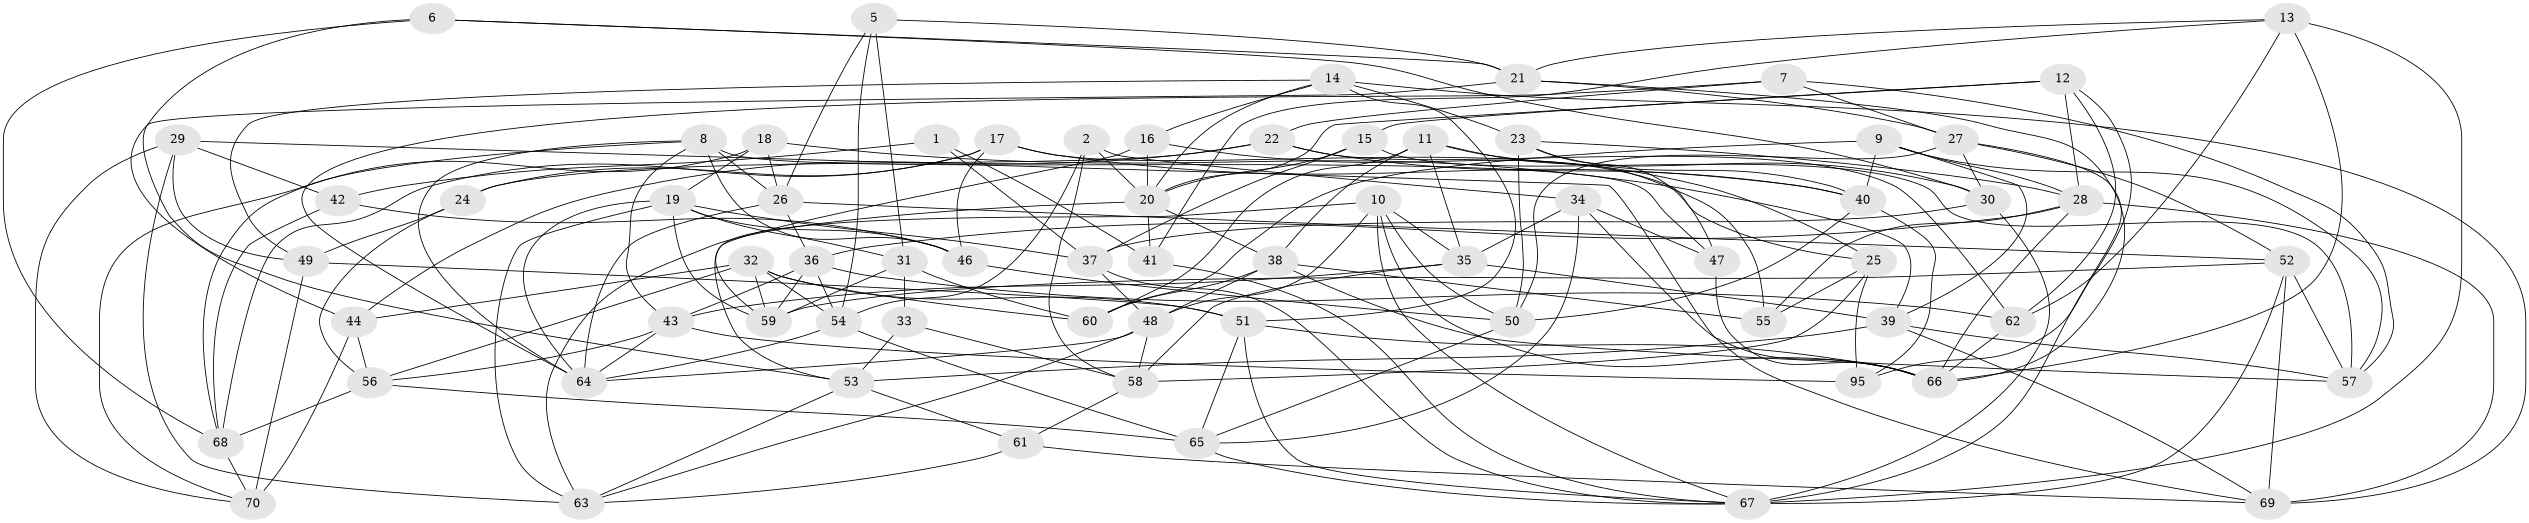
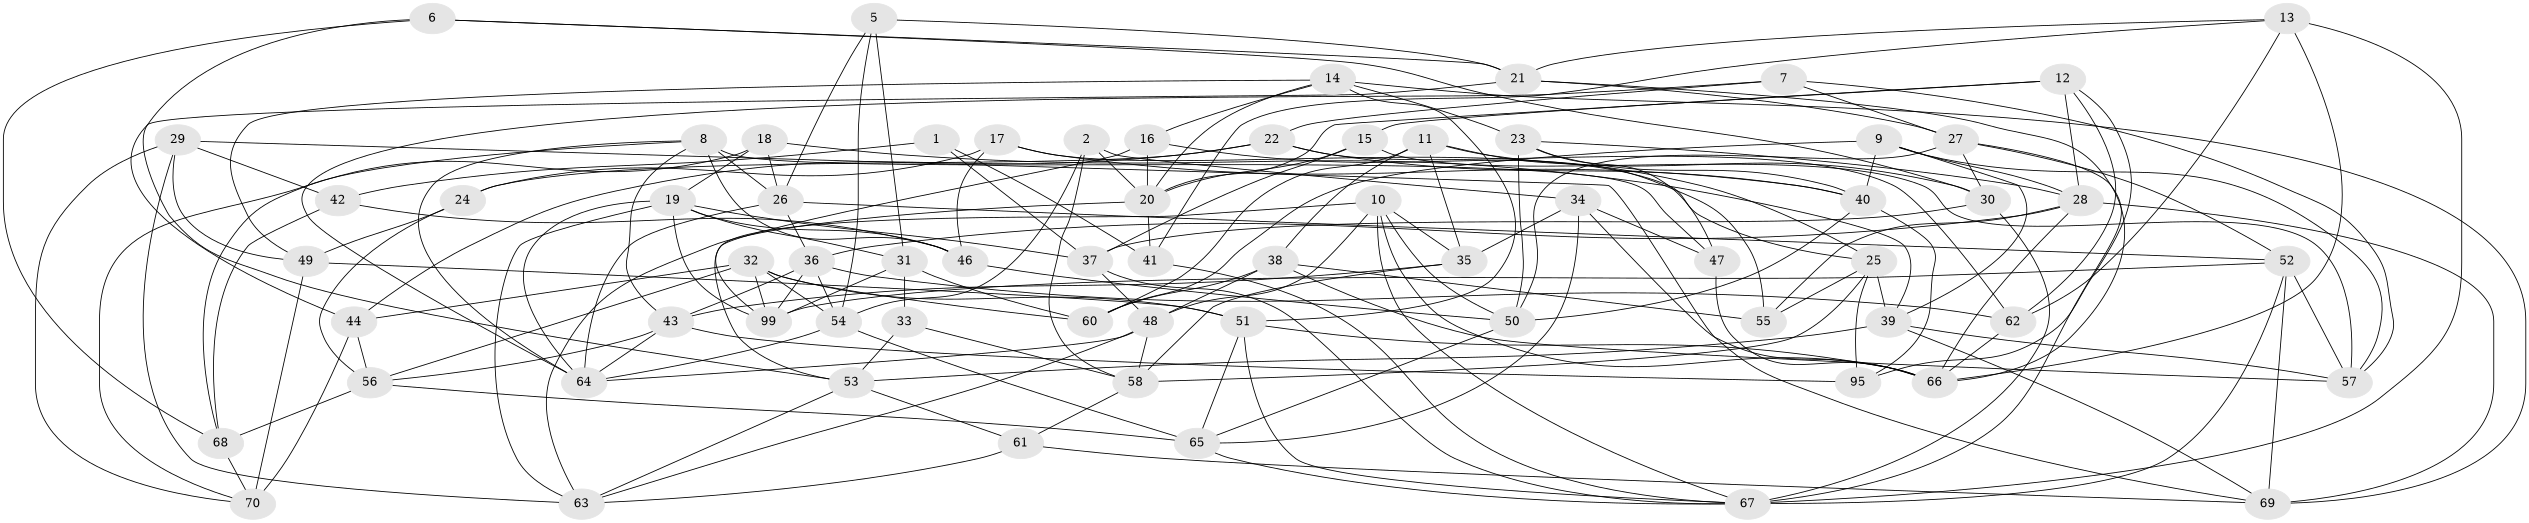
edge "17" -- "68": removed
edge "20" -- "38": removed
edge "35" -- "39": now "25" -- "39"
node "59": label "59" -> "99"
